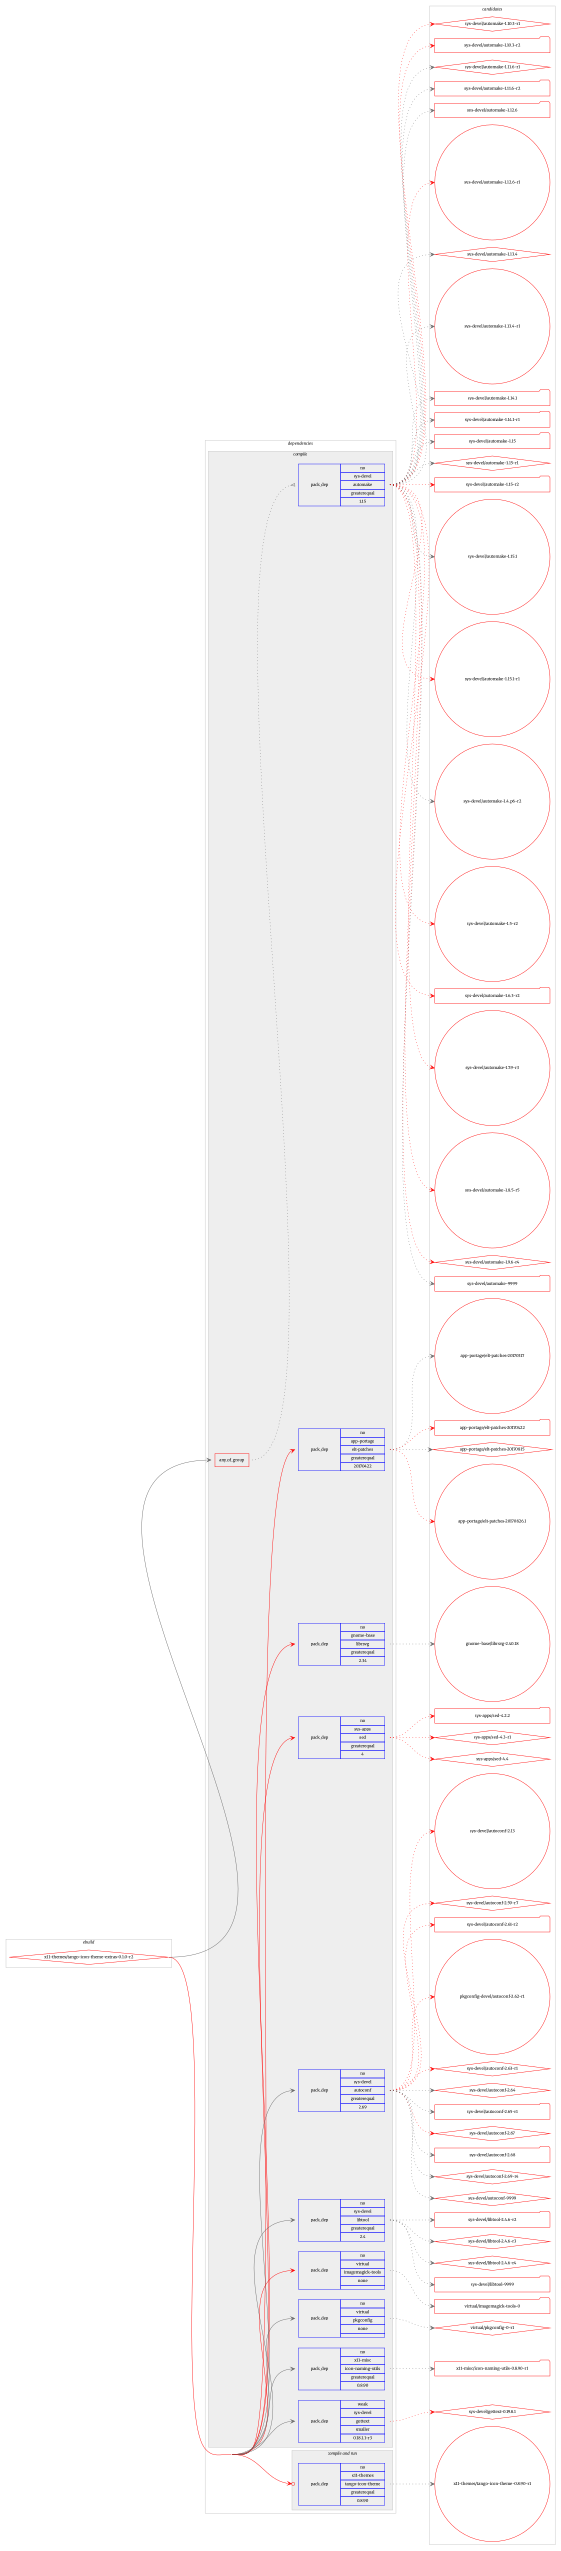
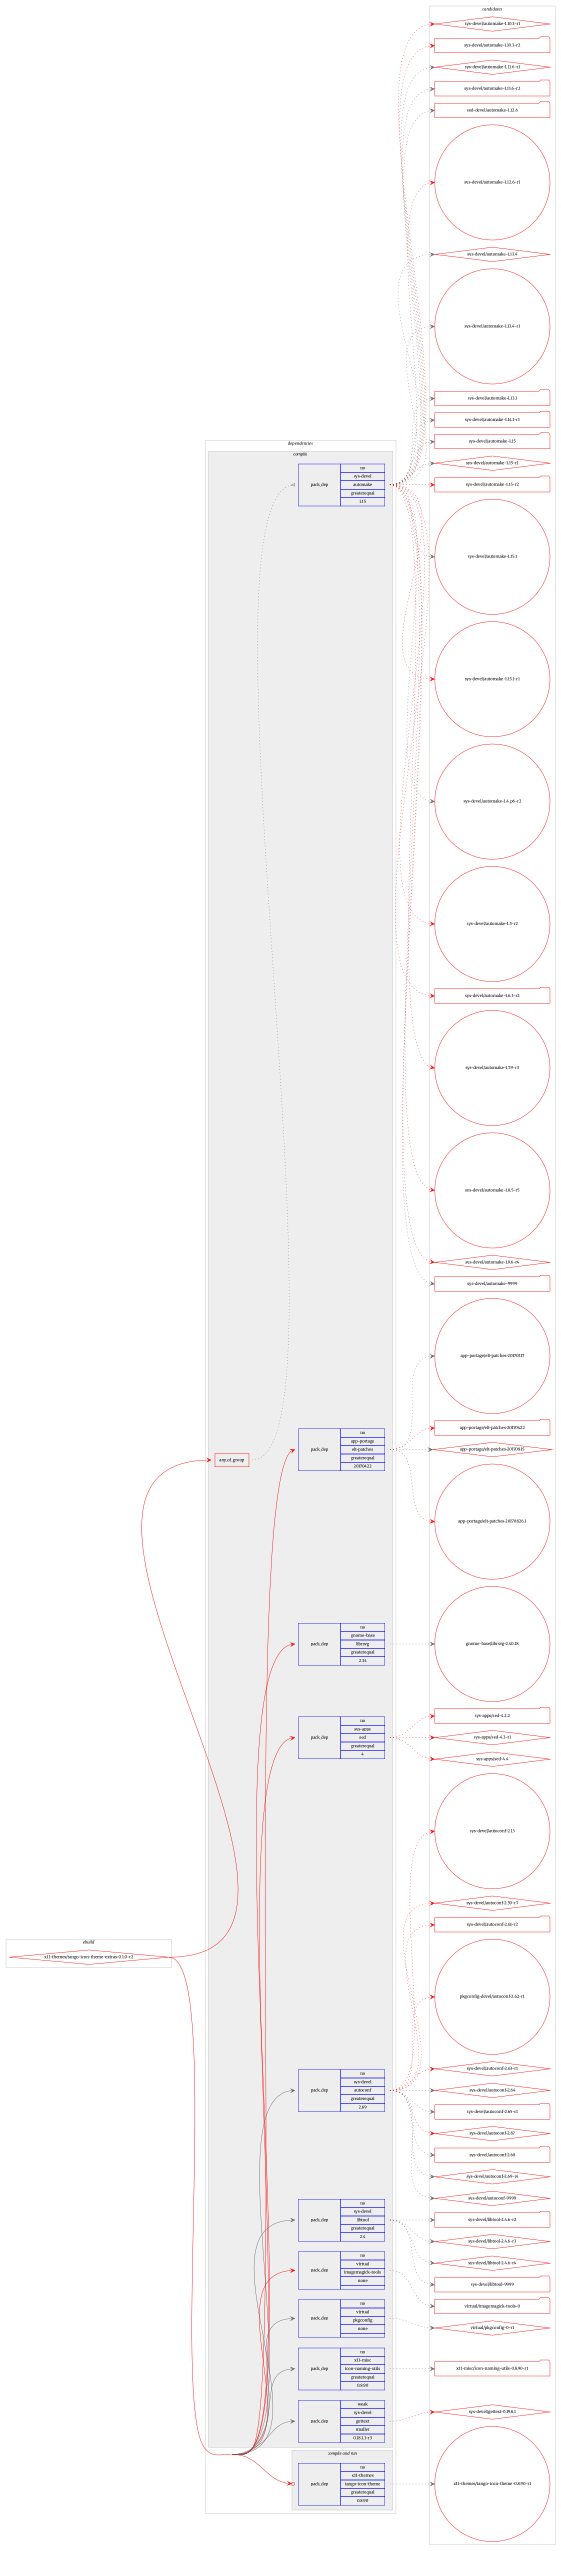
node "sys-devel/automake-1.12.6": label "sys-devel/automake-1.12.6" -> "sed-devel/automake-1.12.6"
node "sys-devel/automake-1.14.1": label "sys-devel/automake-1.14.1" -> "sys-devel/automake-1.13.1"
edge "x11-themes/tango-icon-theme-extras-0.1.0-r2" -> "any_of_group": color gray40 -> red
